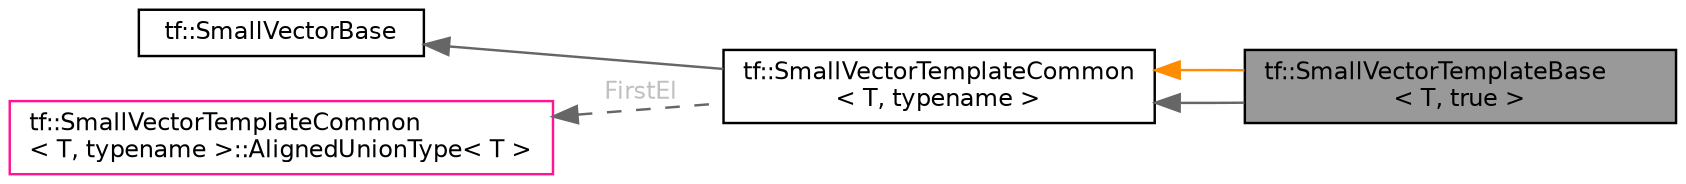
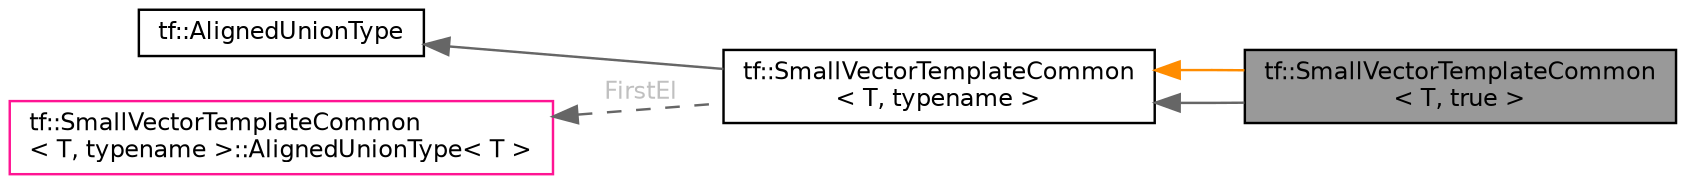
node "tf::SmallVectorBase": label "tf::SmallVectorBase" -> "tf::AlignedUnionType"
node "tf::SmallVectorTemplateBase < T, true >": label "tf::SmallVectorTemplateBase < T, true >" -> "tf::SmallVectorTemplateCommon < T, true >"
